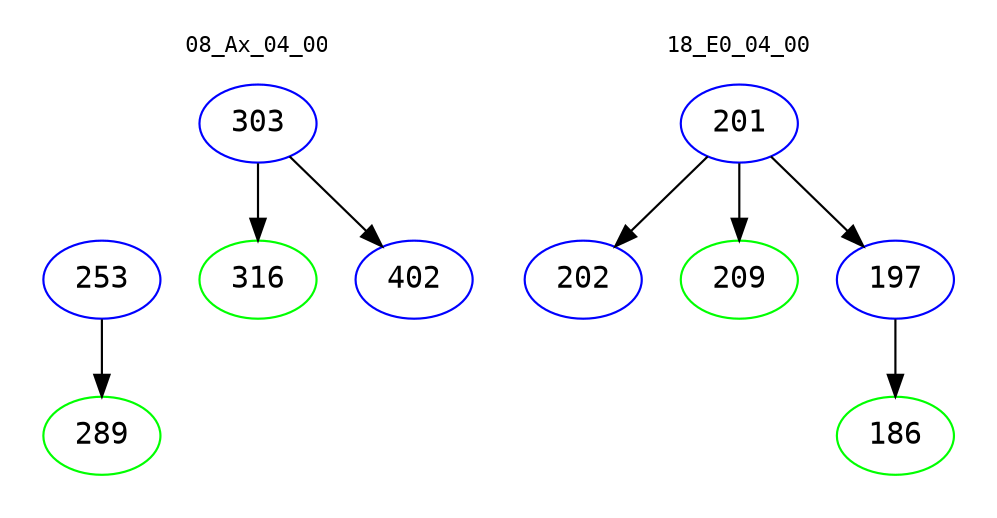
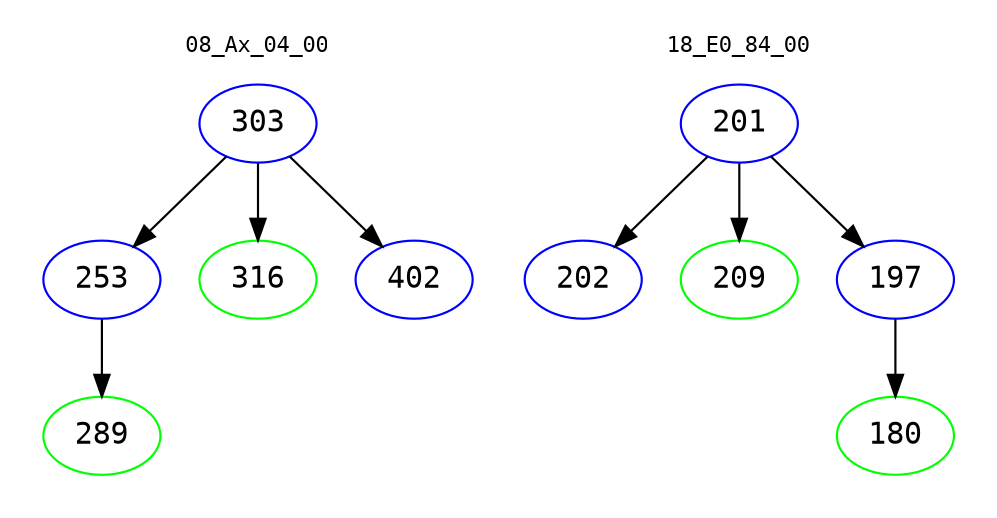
cluster "18_E0_04_00": label "18_E0_04_00" -> "18_E0_84_00"
edge "303" -> "253": added
node "186": label "186" -> "180"
